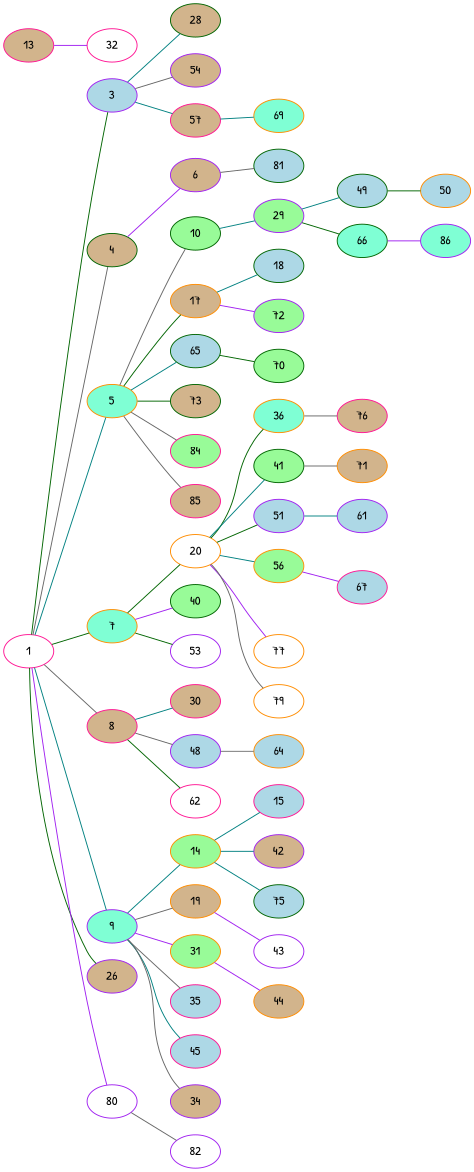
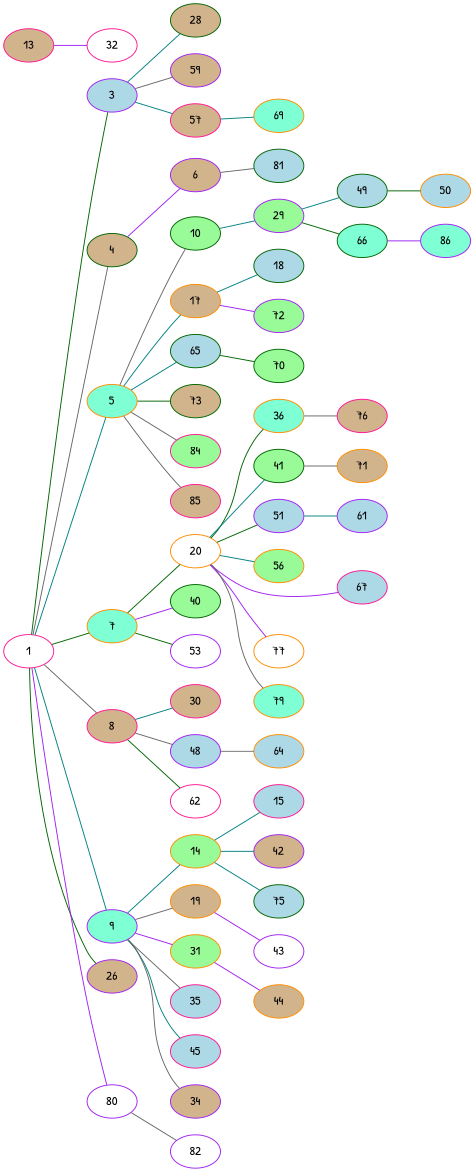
node "54": label "54" -> "59"
edge "17" -- "5": color darkgreen -> teal
edge "56" -- "67": now "20" -- "67"
node "79": fillcolor white -> aquamarine
